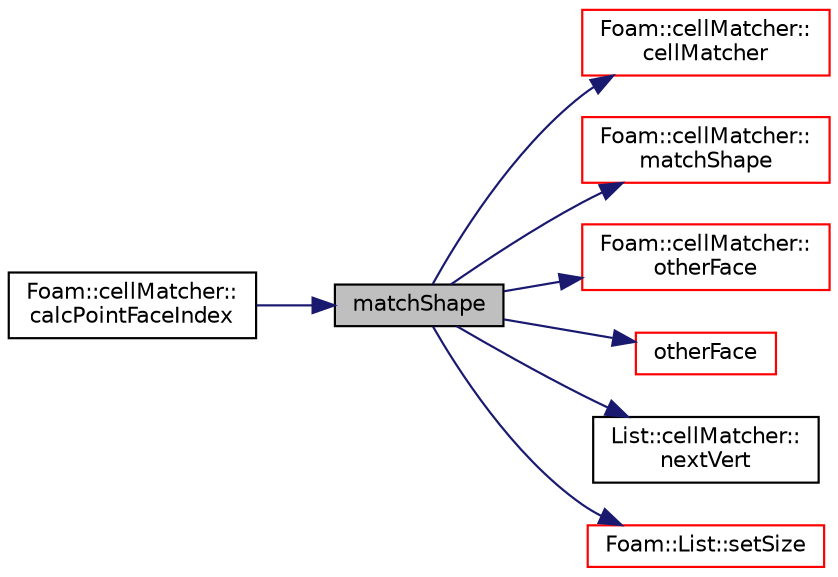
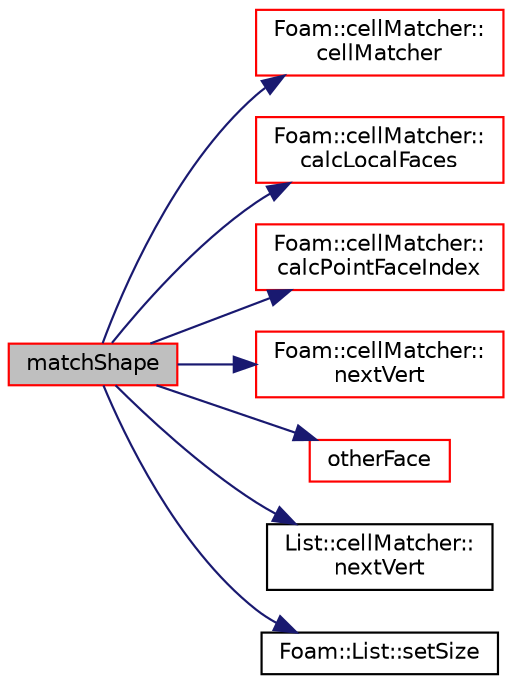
node "Foam::cellMatcher:: matchShape": label "Foam::cellMatcher:: matchShape" -> "Foam::cellMatcher:: calcLocalFaces"
node "Foam::cellMatcher:: otherFace": label "Foam::cellMatcher:: otherFace" -> "Foam::cellMatcher:: nextVert"
node "Foam::cellMatcher:: calcPointFaceIndex": color black -> red
edge "Foam::cellMatcher:: calcPointFaceIndex" -> "matchShape": reversed
node "matchShape": color black -> red
node "Foam::List::setSize": color red -> black
